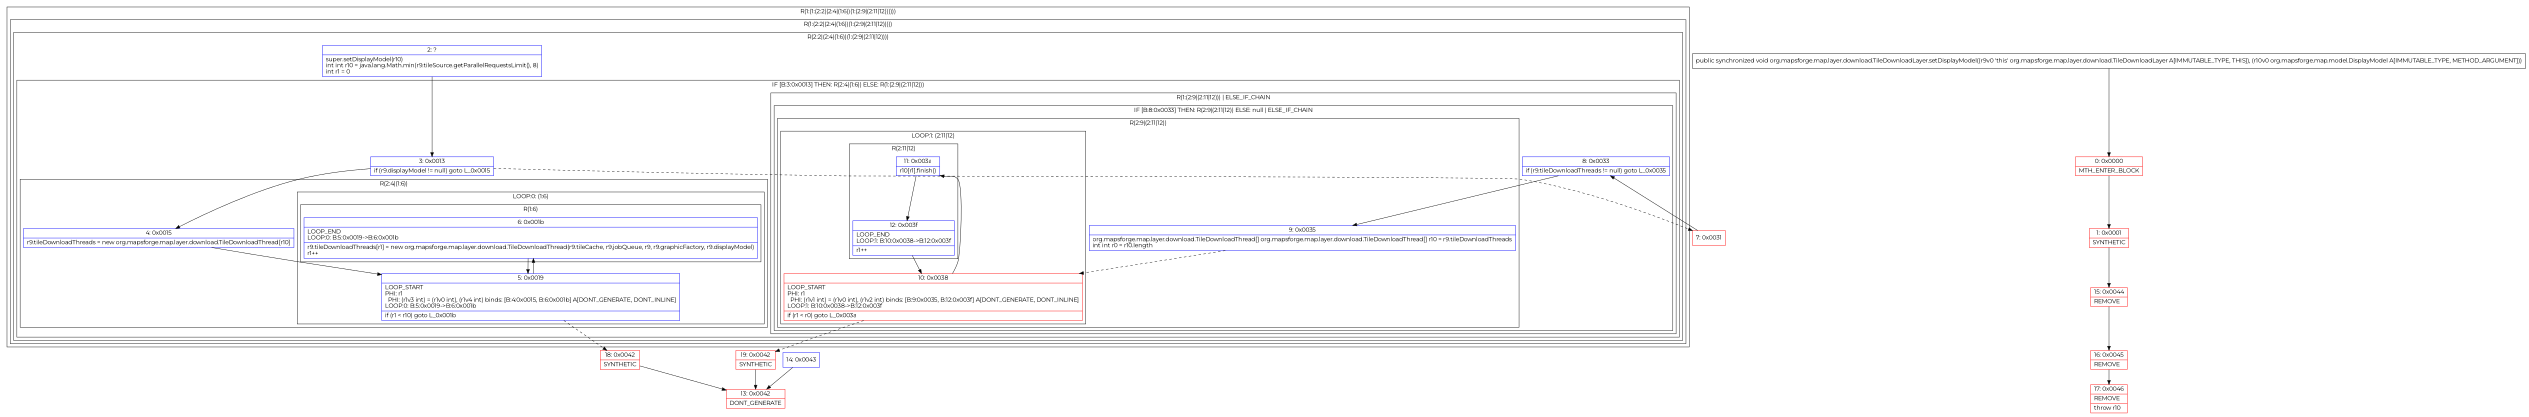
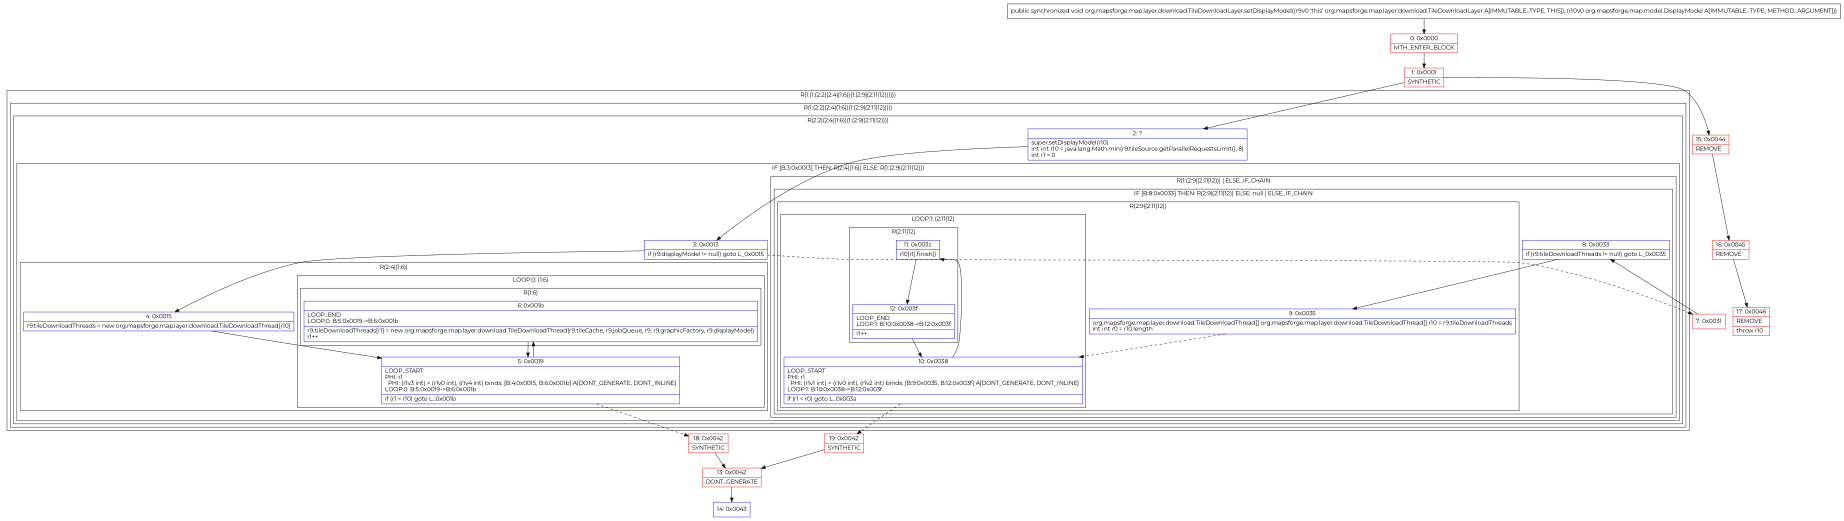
edge "1: 0x0001" -> "2: ?": added
node "10: 0x0038": color red -> blue
edge "14: 0x0043" -> "13: 0x0042": reversed
